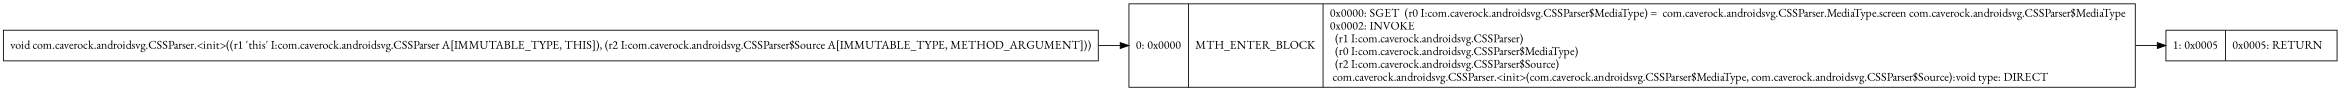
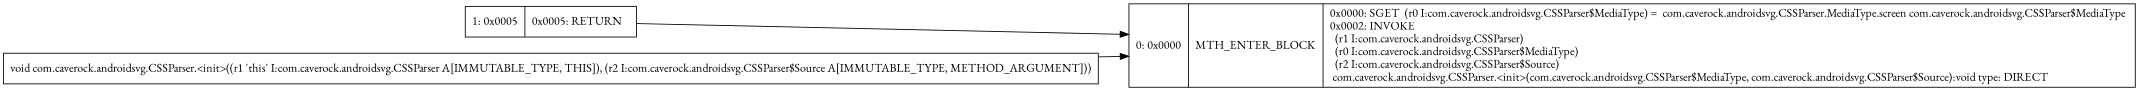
edge "0: 0x0000" -> "1: 0x0005": reversed
